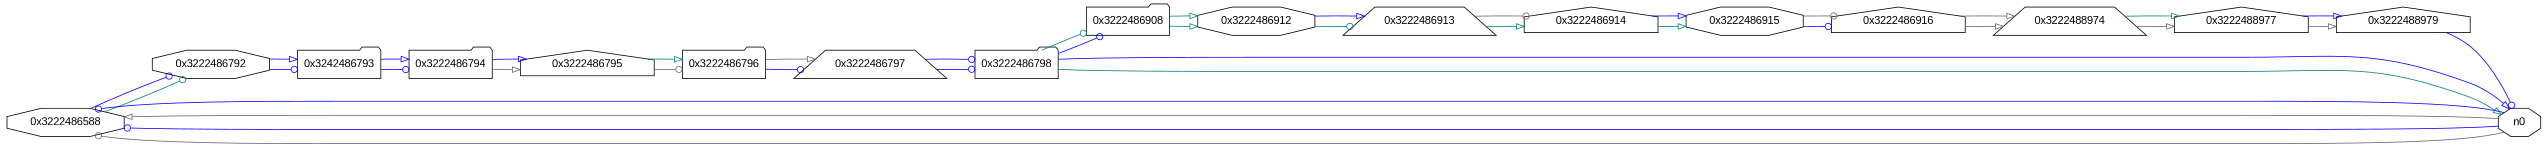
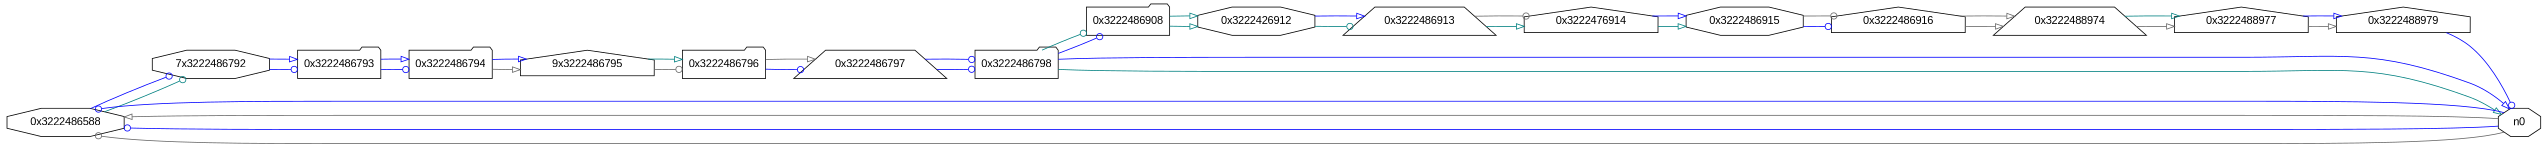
node "0x3222486912": label "0x3222486912" -> "0x3222426912"
node "0x3222486914": label "0x3222486914" -> "0x3222476914"
node "0x3222486792": label "0x3222486792" -> "7x3222486792"
node "0x3242486793": label "0x3242486793" -> "0x3222486793"
node "0x3222486795": label "0x3222486795" -> "9x3222486795"
